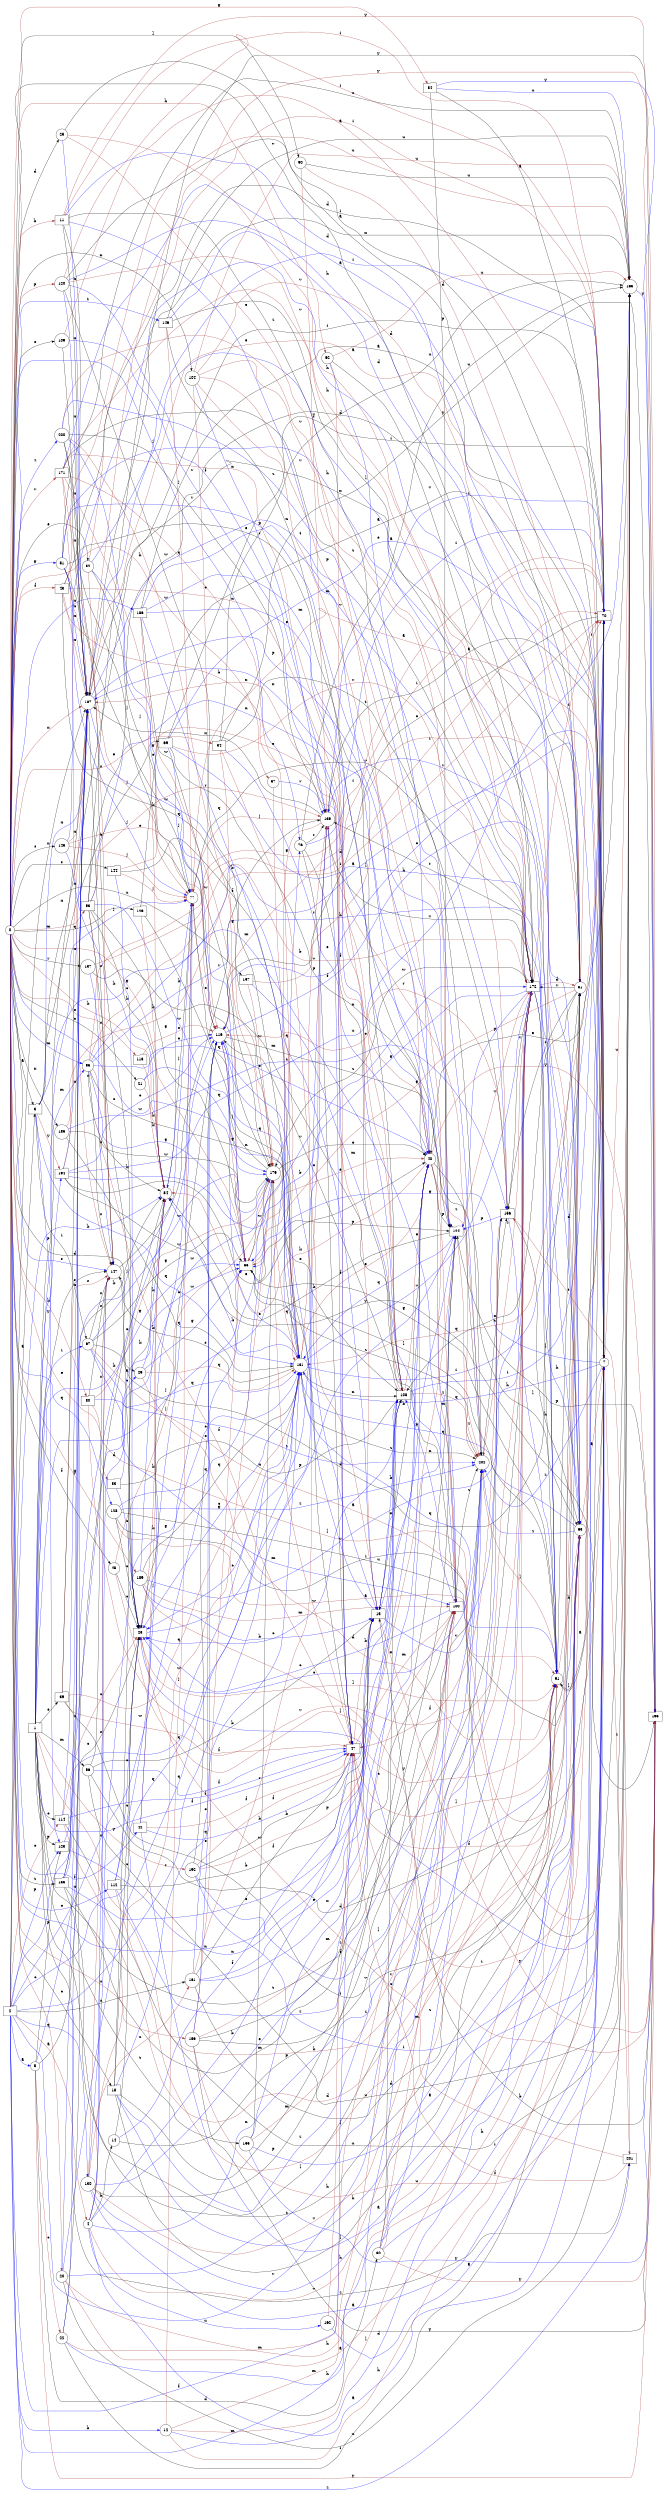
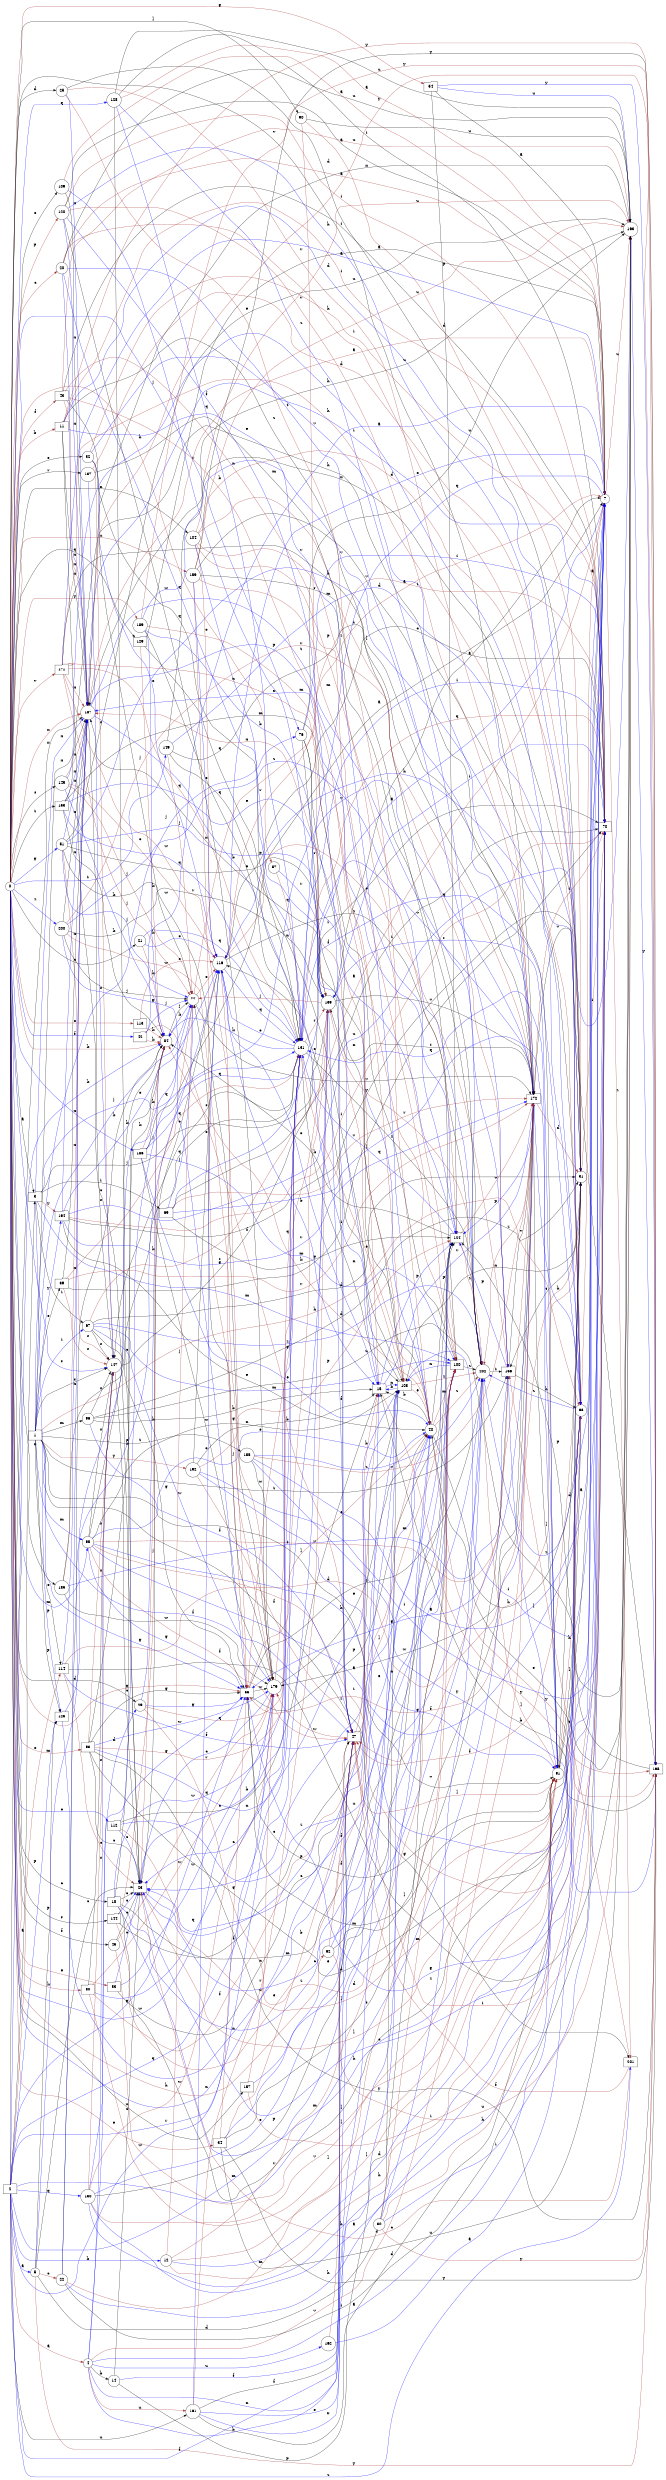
node "149": shape folder -> circle
edge "42" -> "15": removed, label "b"
